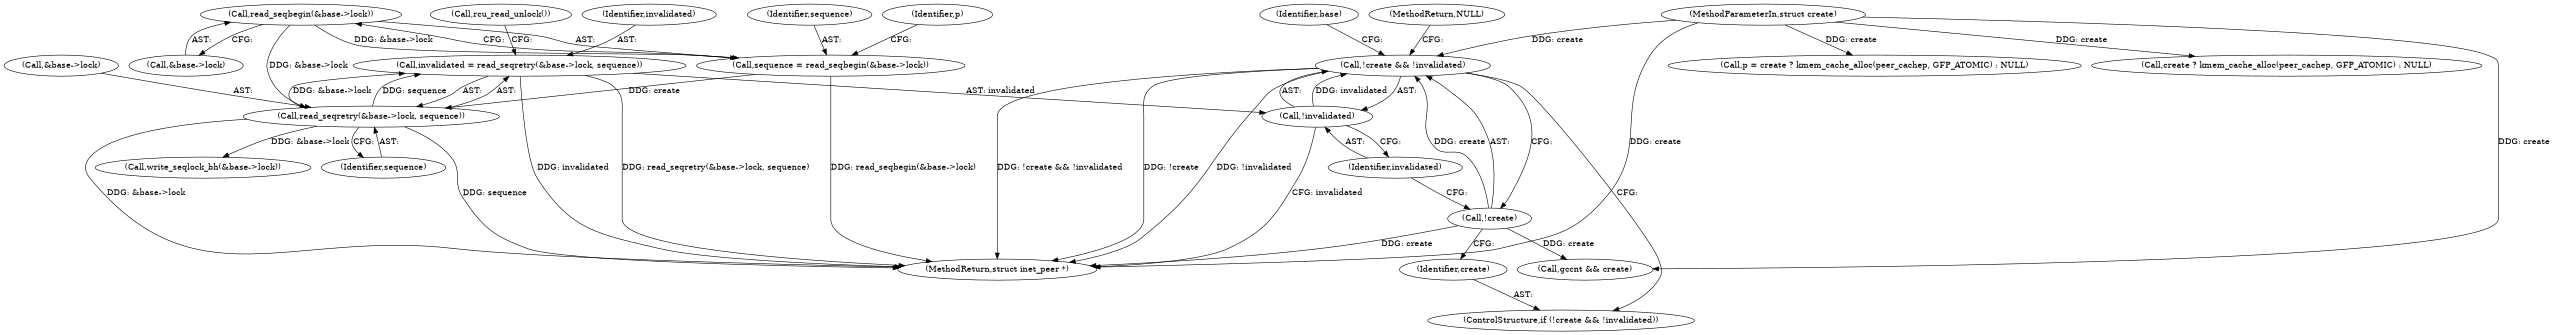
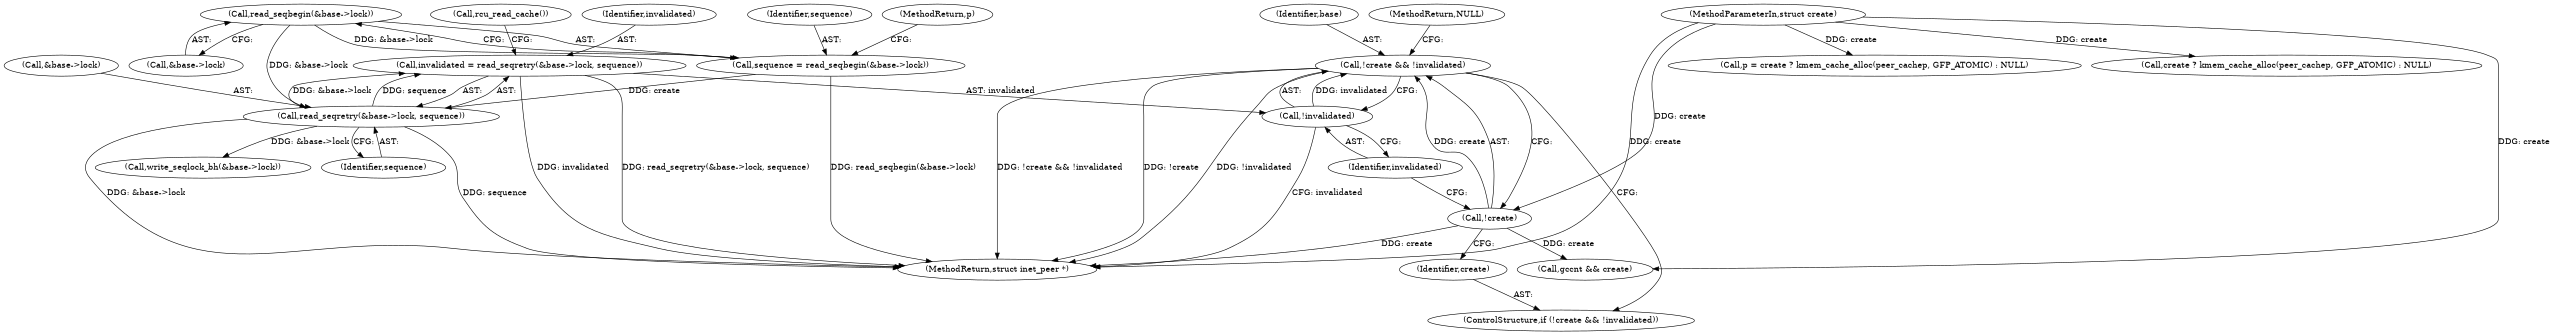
node "(Call,rcu_read_unlock())": label "(Call,rcu_read_unlock())" -> "(Call,rcu_read_cache())"
node "(Identifier,p)": label "(Identifier,p)" -> "(MethodReturn,p)"
edge "(MethodParameterIn,struct create)" -> "(Call,!create && !invalidated)": now "(MethodParameterIn,struct create)" -> "(Call,!create)"
edge "(Identifier,base)" -> "(Call,!create && !invalidated)": label "CFG: " -> "AST: "
edge "(Call,!create && !invalidated)" -> "(Call,!invalidated)": label "AST: " -> "CFG: "
